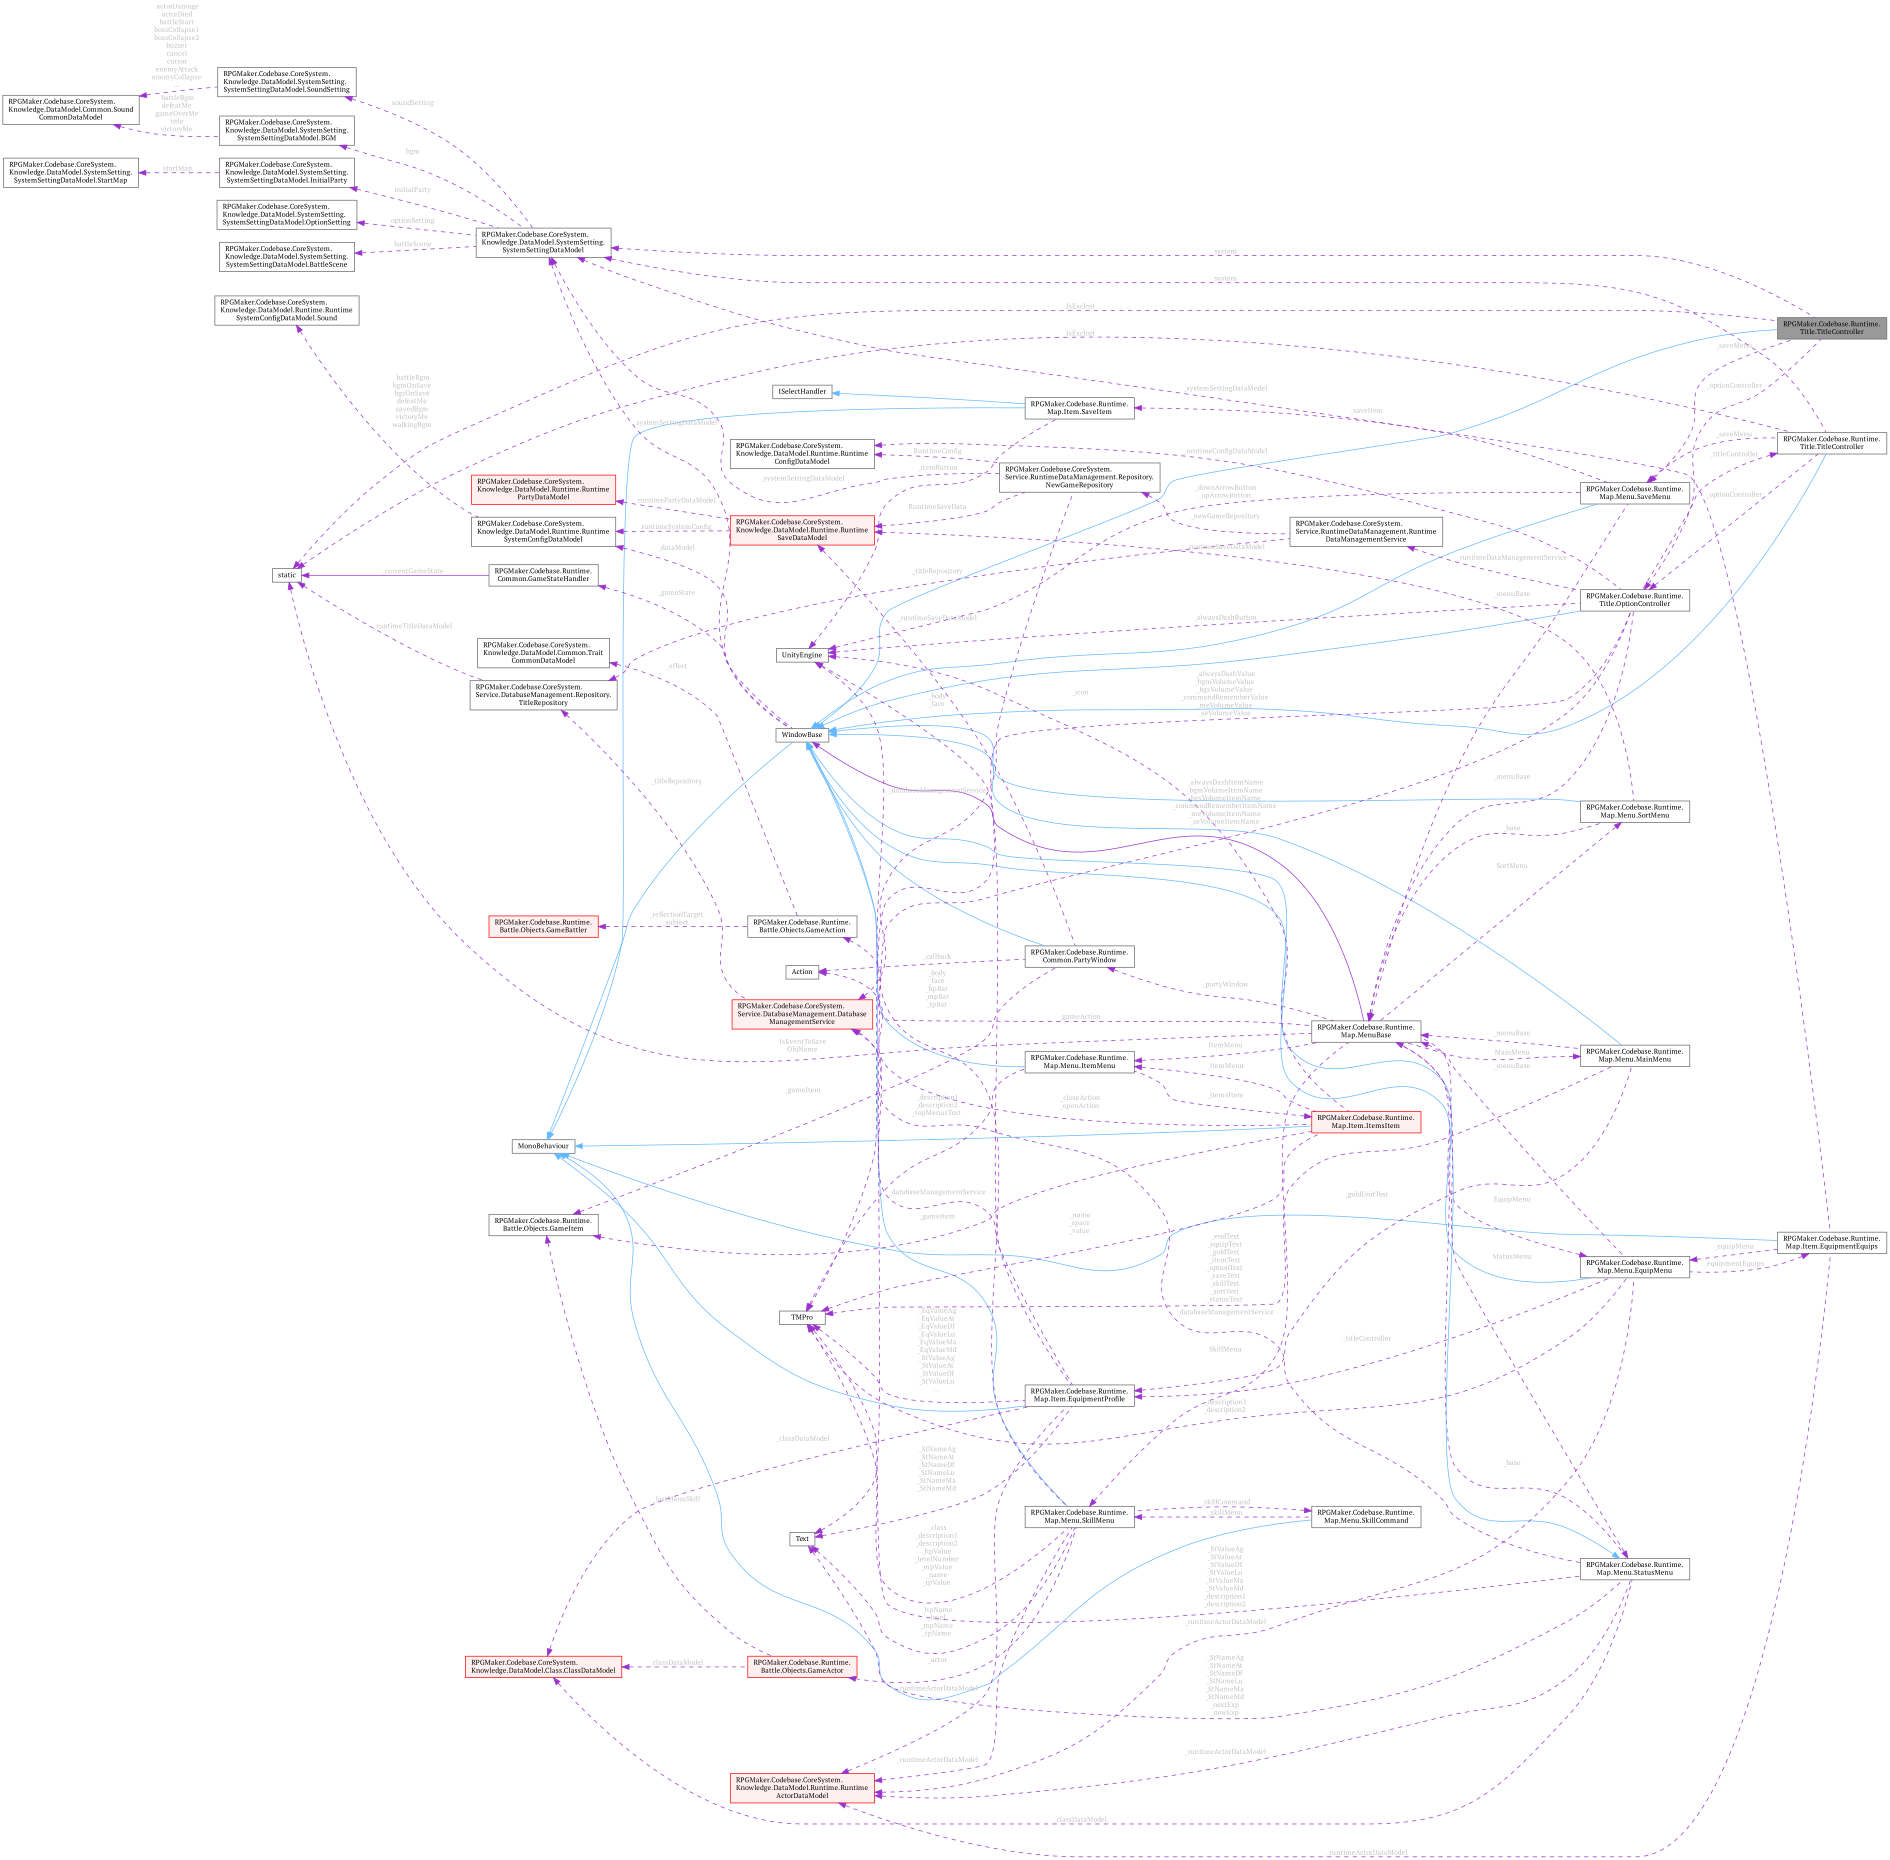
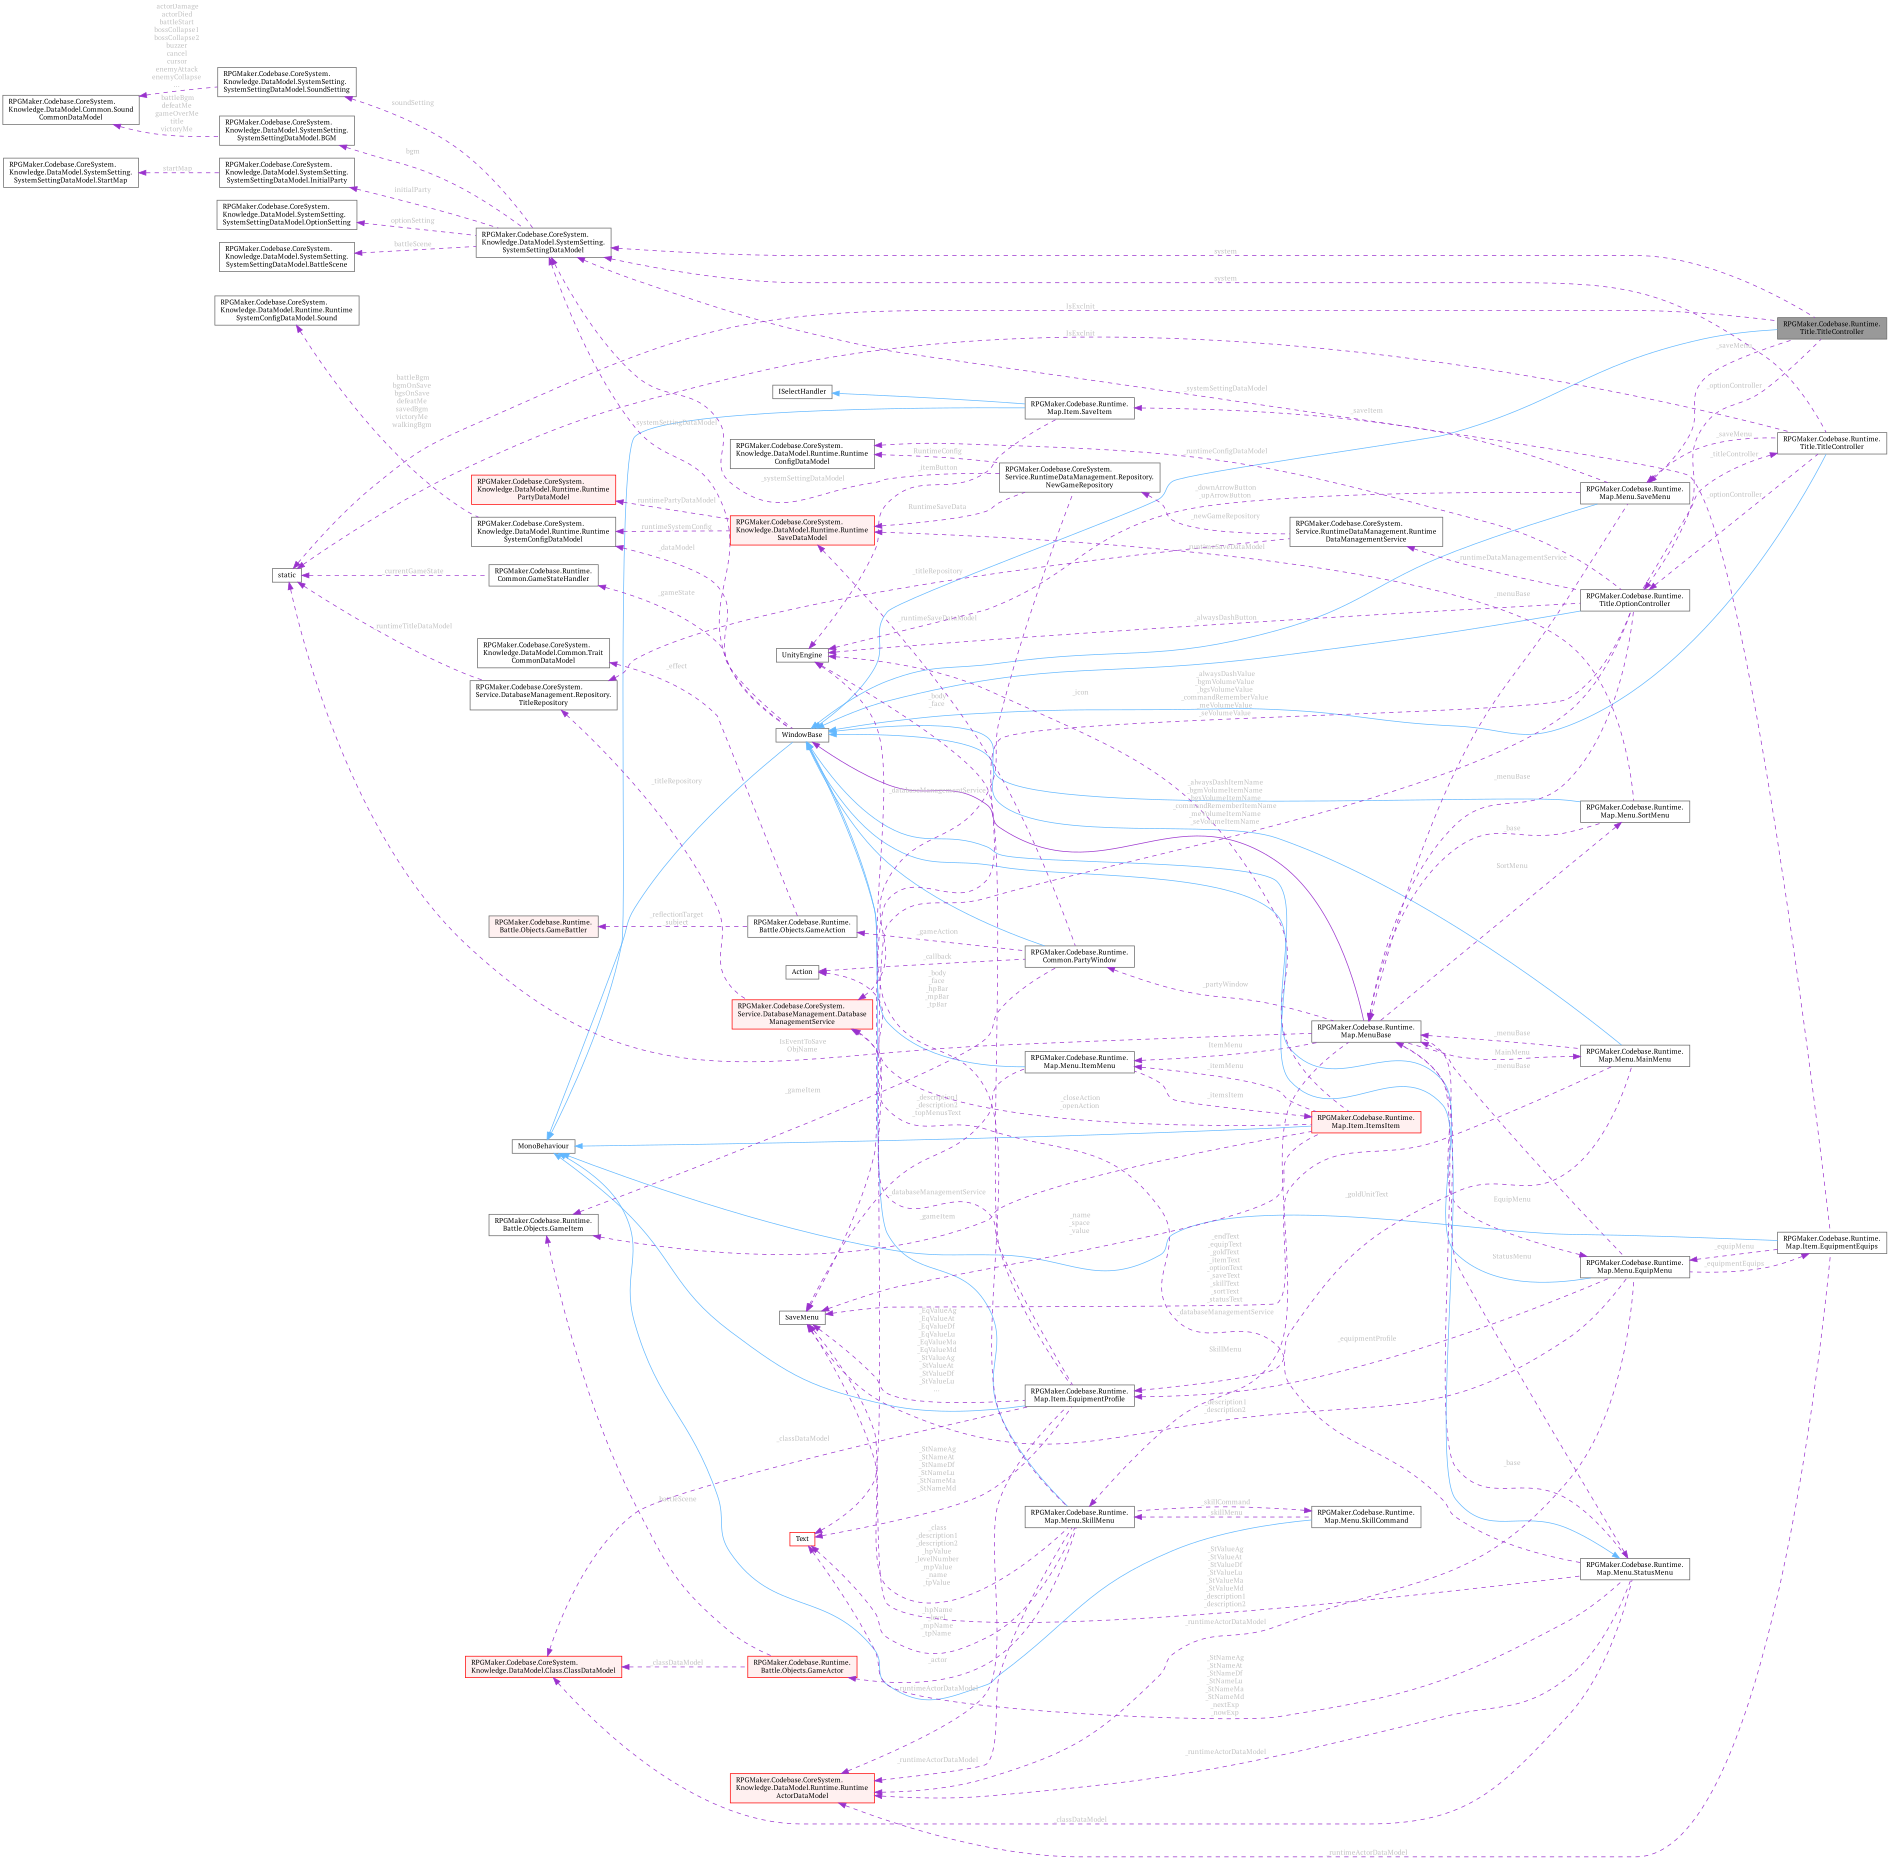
edge "RPGMaker.Codebase.Runtime. Common.GameStateHandler" -> "static": style solid -> dashed
node "RPGMaker.Codebase.Runtime. Battle.Objects.GameBattler": color red -> gray40
edge "RPGMaker.Codebase.Runtime. Map.MenuBase" -> "RPGMaker.Codebase.Runtime. Battle.Objects.GameAction": now "RPGMaker.Codebase.Runtime. Common.PartyWindow" -> "RPGMaker.Codebase.Runtime. Battle.Objects.GameAction"
node "TMPro": label "TMPro" -> "SaveMenu"
edge "RPGMaker.Codebase.Runtime. Map.Menu.EquipMenu" -> "RPGMaker.Codebase.Runtime. Map.Item.EquipmentProfile": label " _titleController" -> " _equipmentProfile"
edge "RPGMaker.Codebase.Runtime. Battle.Objects.GameActor" -> "RPGMaker.Codebase.Runtime. Battle.Objects.GameItem": label " _lastMenuSkill" -> " _battleScene"
node "Text": color gray40 -> red
